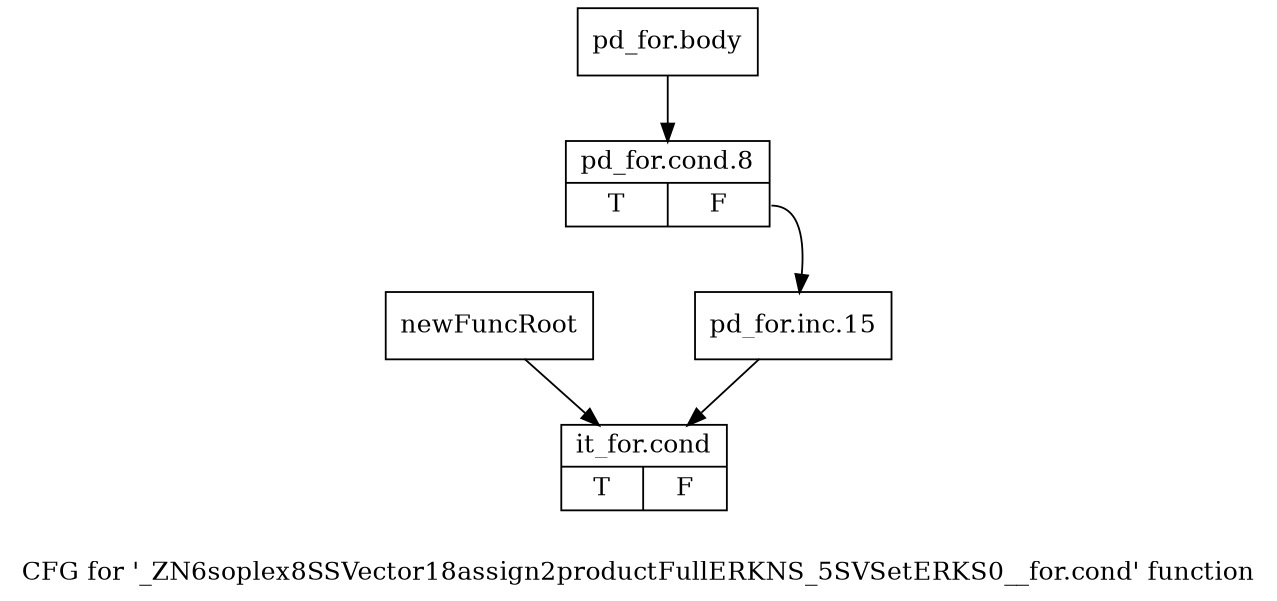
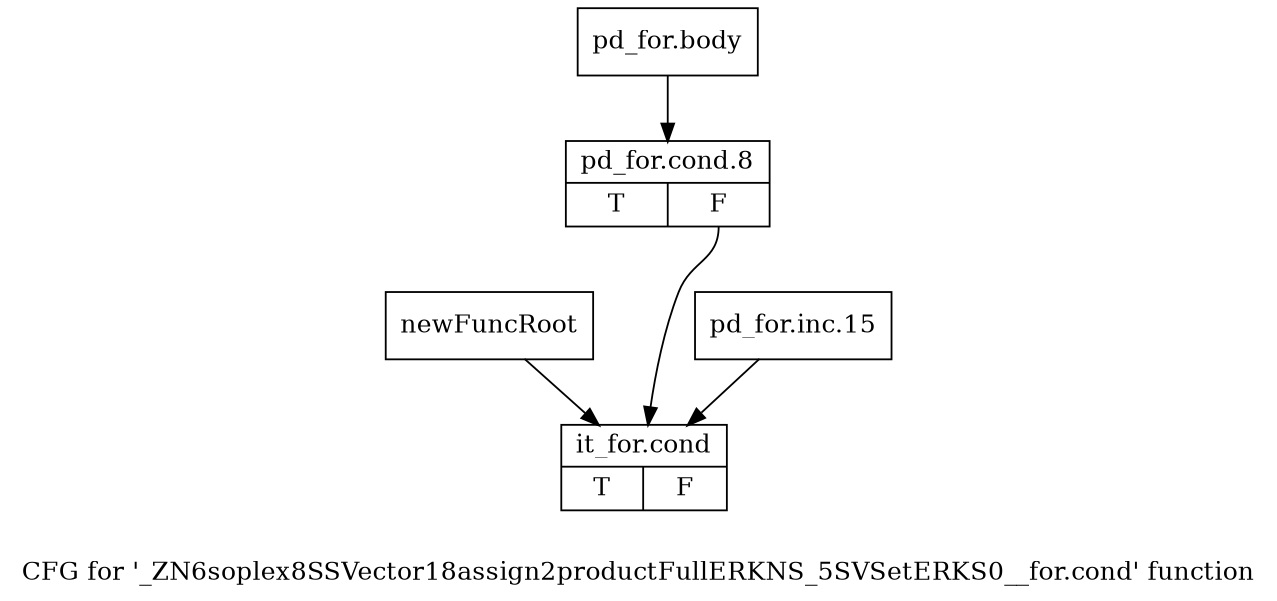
edge "pd_for.cond.8" -> "pd_for.inc.15": now "pd_for.cond.8" -> "it_for.cond"
